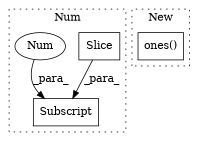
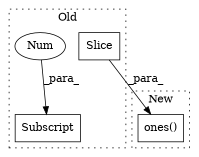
cluster "Num": label "Num" -> "Old"
edge "Slice" -> "Subscript": now "Slice" -> "ones()"
